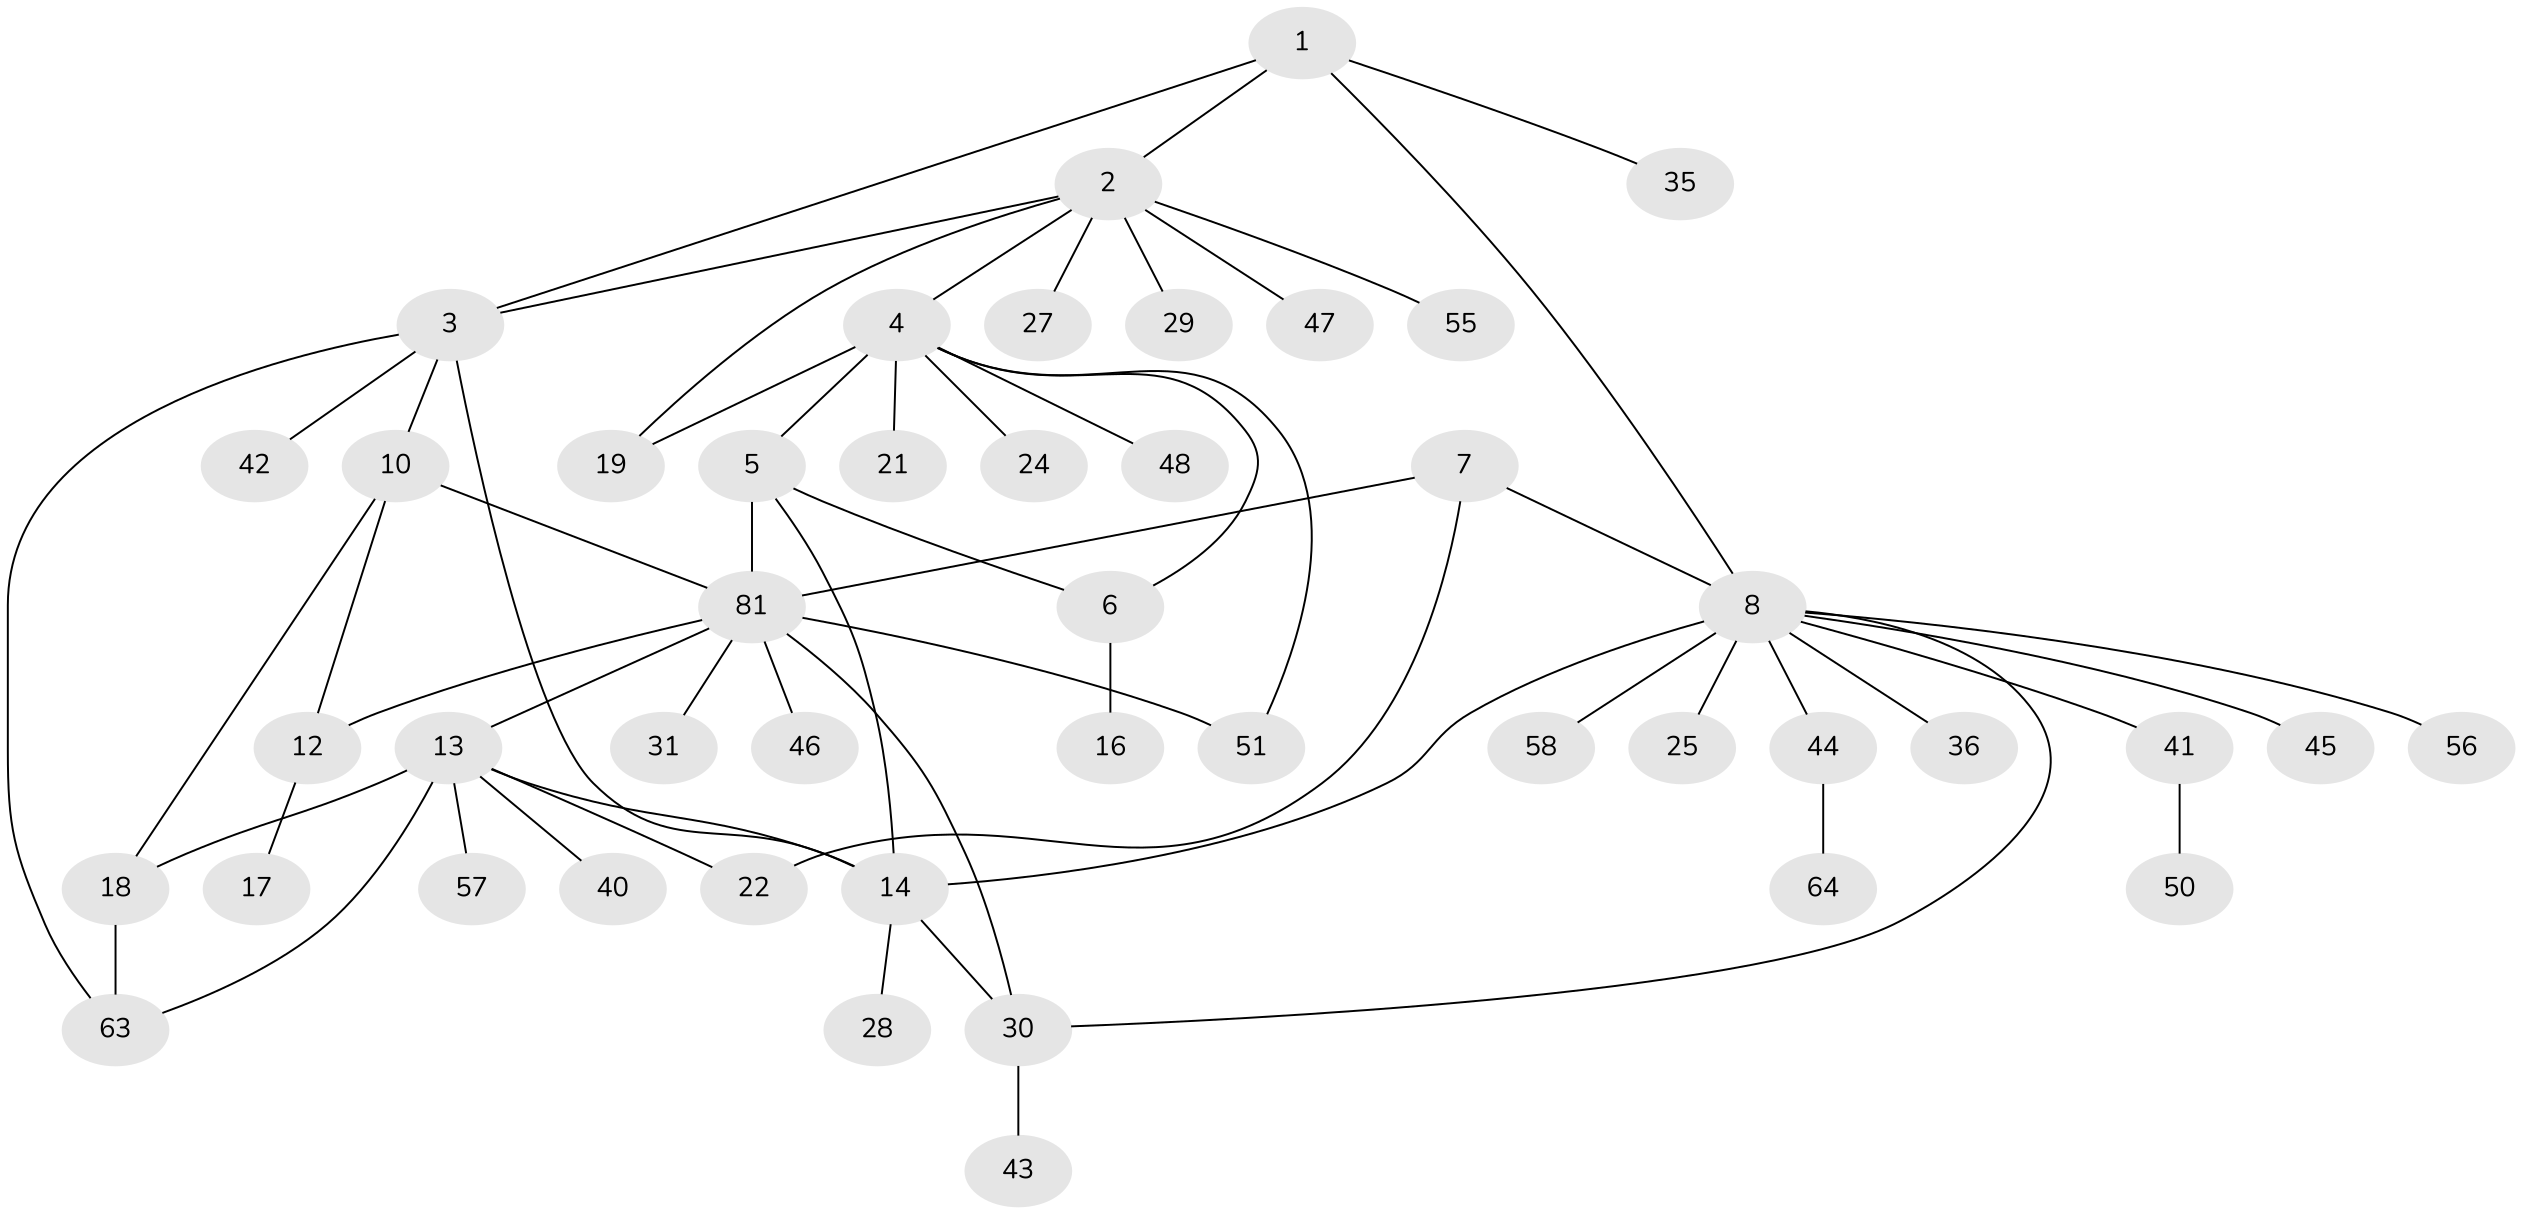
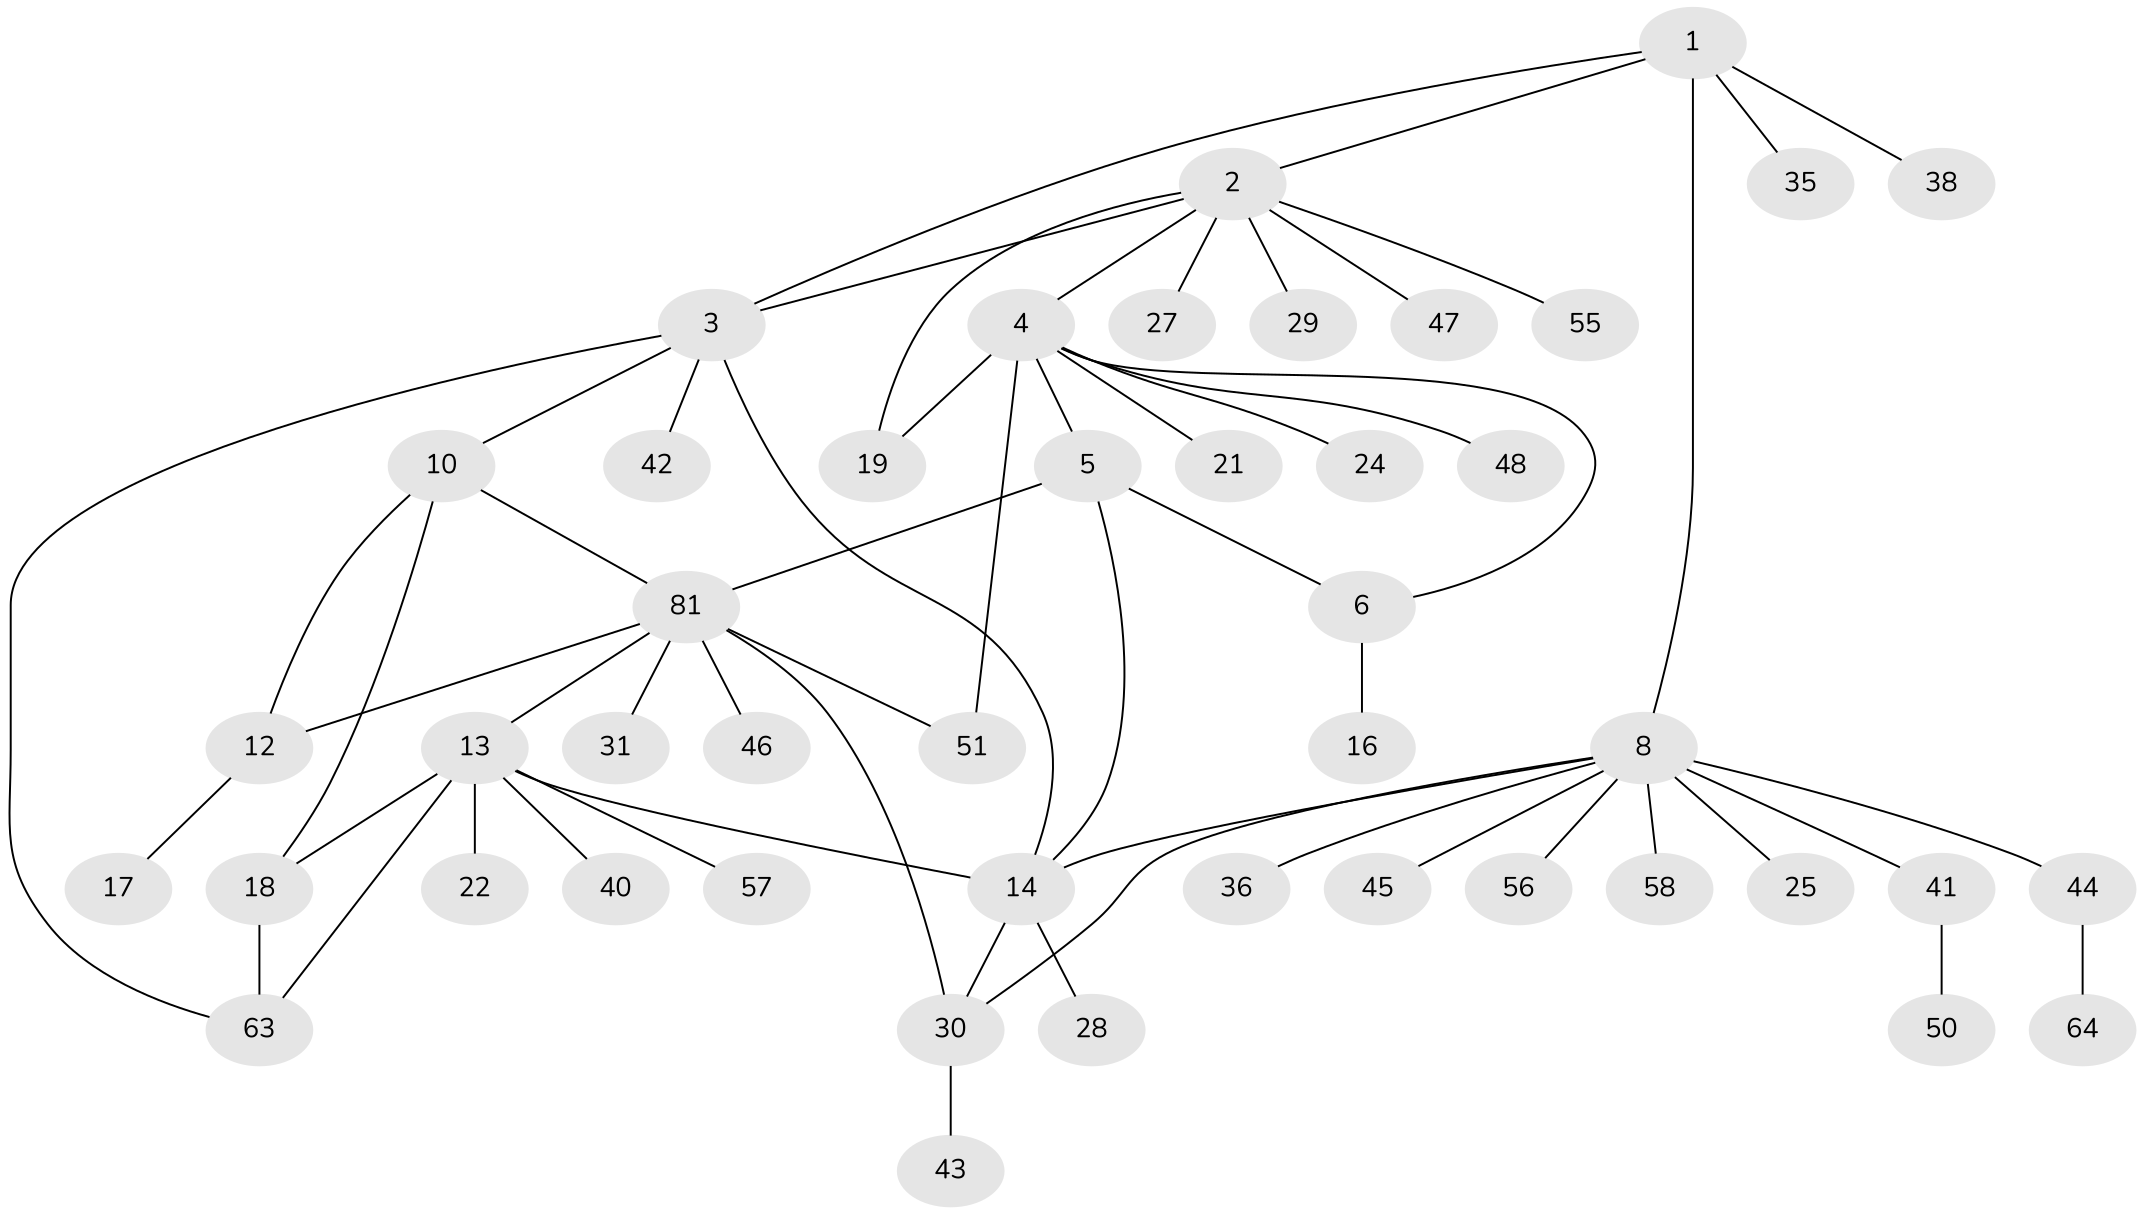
node "38": added
node "7": removed
